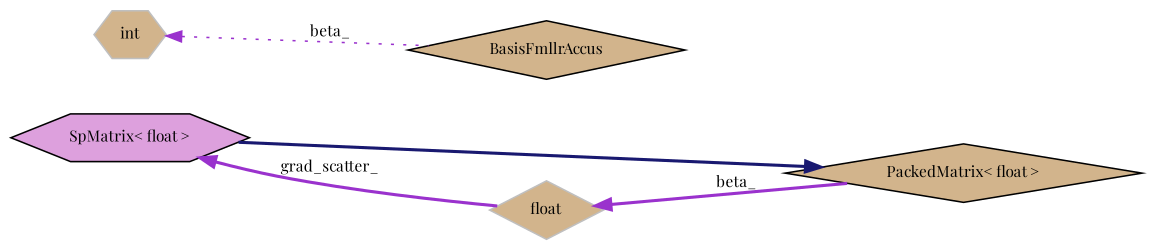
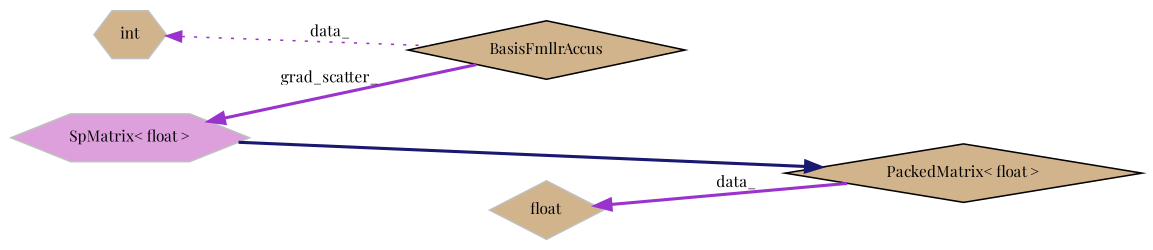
edge "BasisFmllrAccus" -> "int": label " beta_" -> " data_"
node "SpMatrix< float >": color black -> grey75
edge "PackedMatrix< float >" -> "float": label " beta_" -> " data_"
edge "float" -> "SpMatrix< float >": now "BasisFmllrAccus" -> "SpMatrix< float >"
